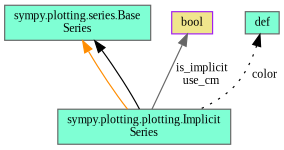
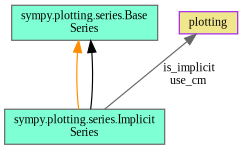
node "bool": label "bool" -> "plotting"
node "def": removed
node "sympy.plotting.plotting.Implicit Series": label "sympy.plotting.plotting.Implicit Series" -> "sympy.plotting.series.Implicit Series"
